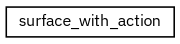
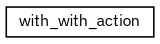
node "surface_with_action": label "surface_with_action" -> "with_with_action"
